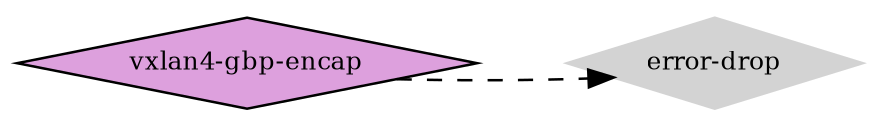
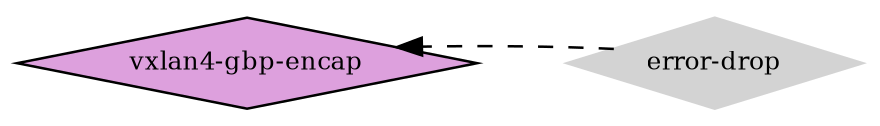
edge "vxlan4-gbp-encap" -> "error-drop": reversed
